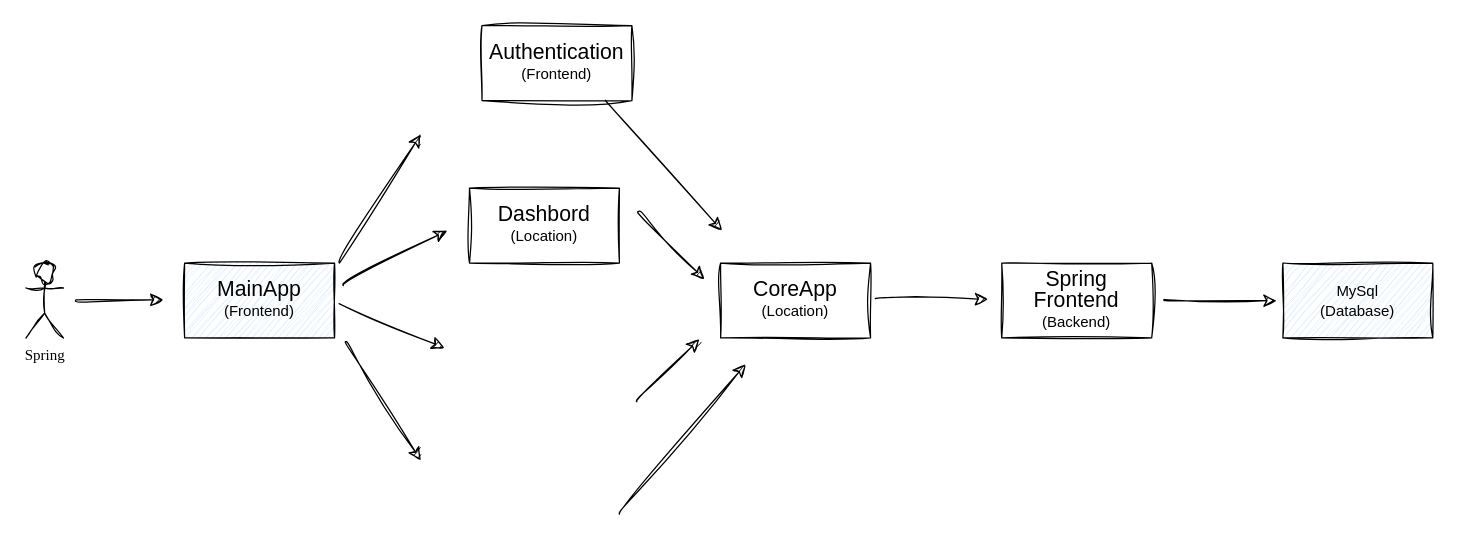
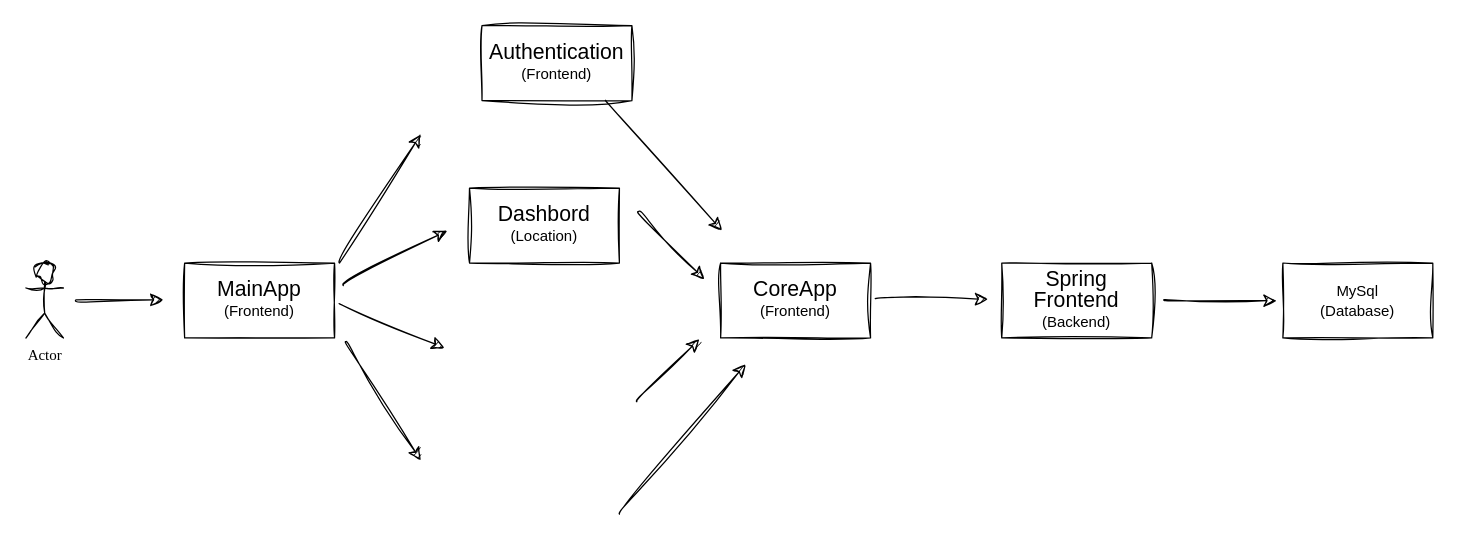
node "MainApp (Frontend)": fillcolor #dae8fc -> #ffffff
node "CoreApp (Location)": label "CoreApp (Location)" -> "CoreApp (Frontend)"
node "MySql (Database)": fillcolor #dae8fc -> #ffffff
node "Spring": label "Spring" -> "Actor"
